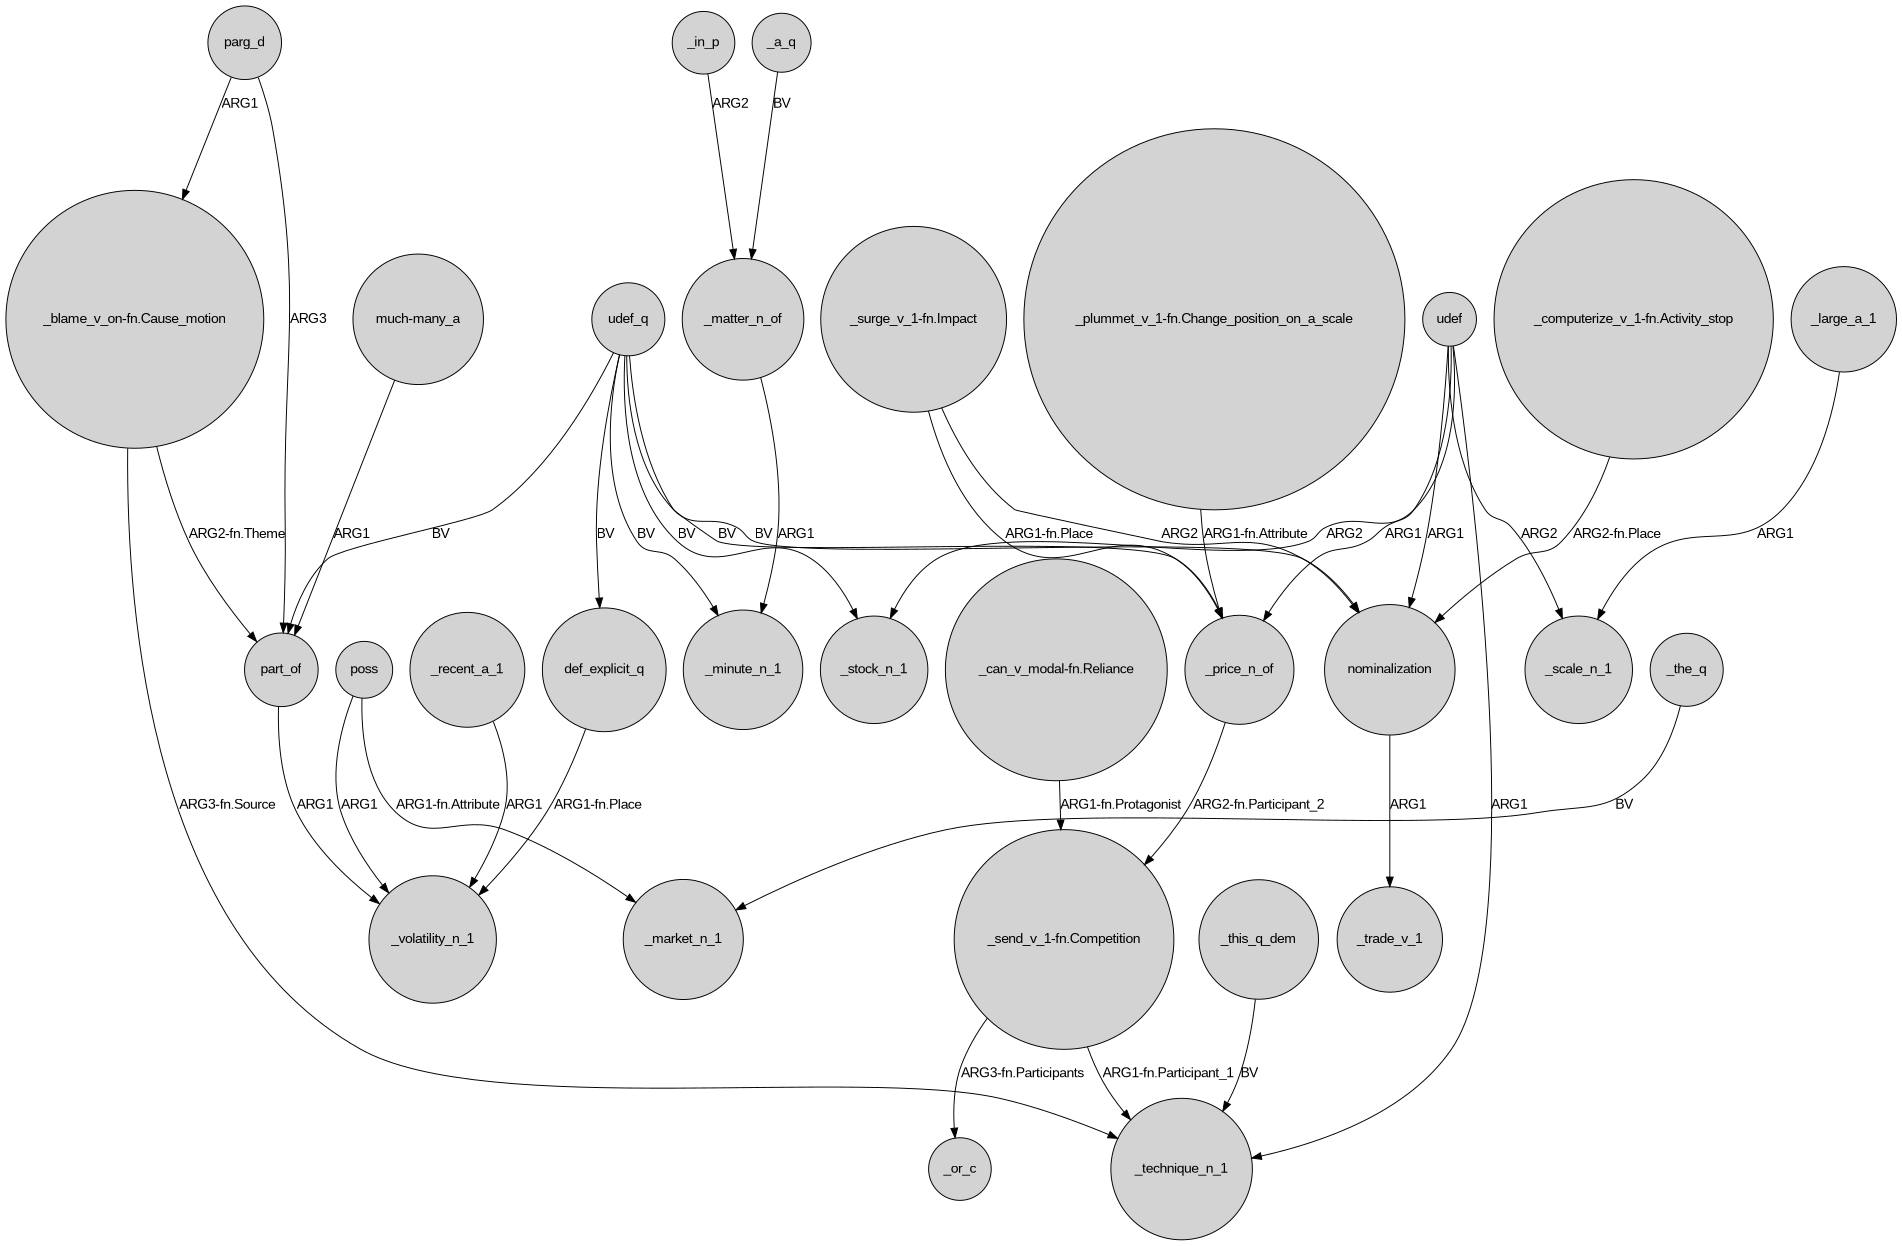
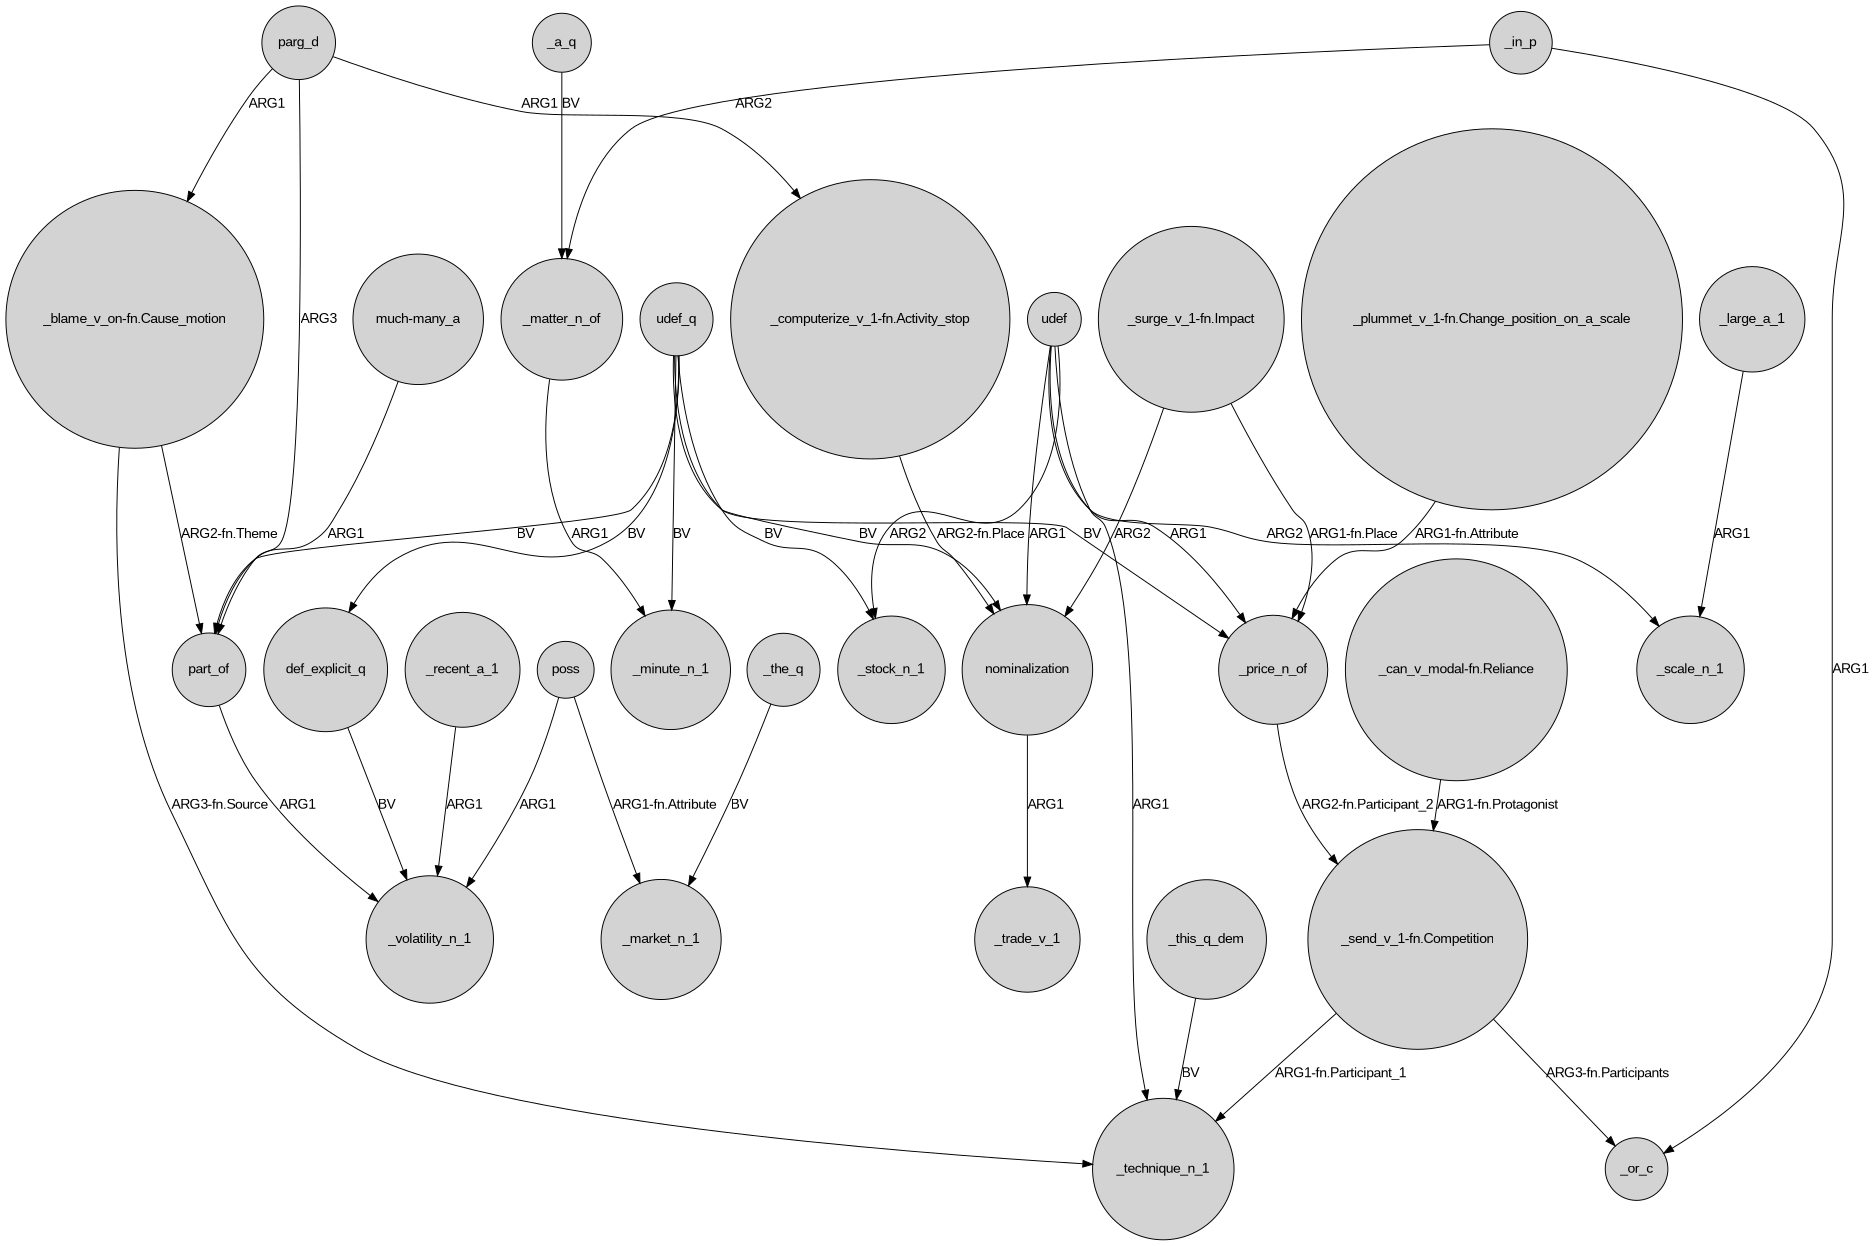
edge "parg_d" -> "_computerize_v_1-fn.Activity_stop": added, label "ARG1"
edge "_in_p" -> "_or_c": added, label "ARG1"
edge "def_explicit_q" -> "_volatility_n_1": label "ARG1-fn.Place" -> "BV"
